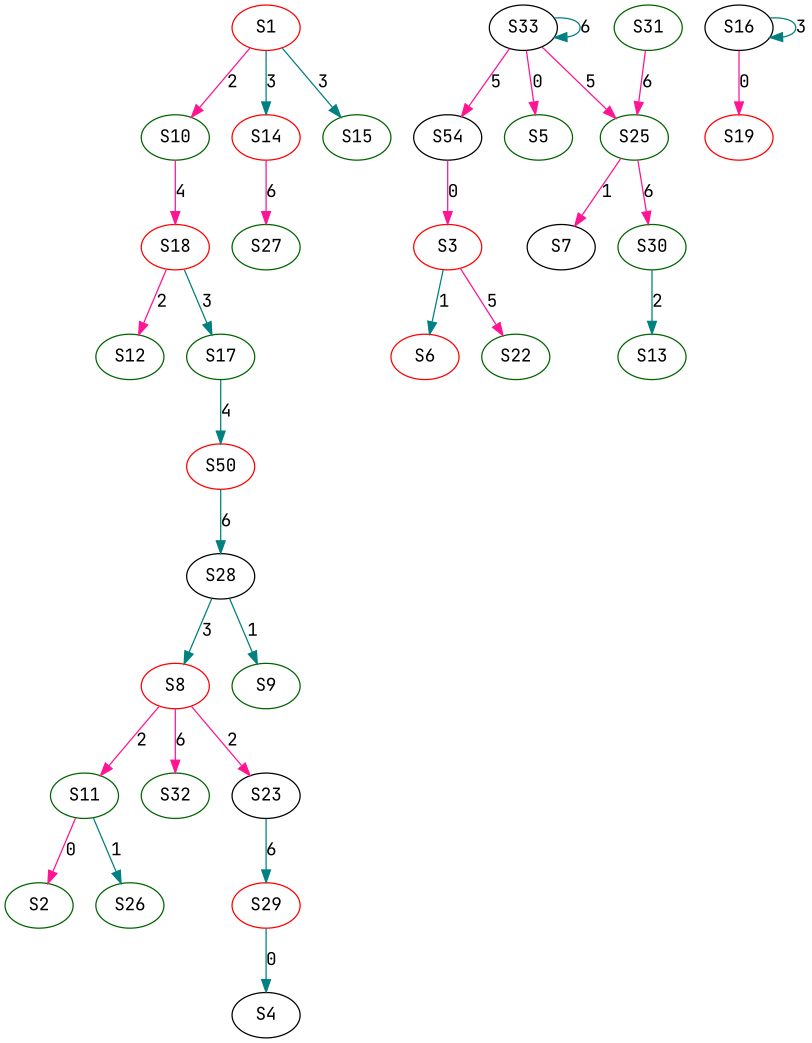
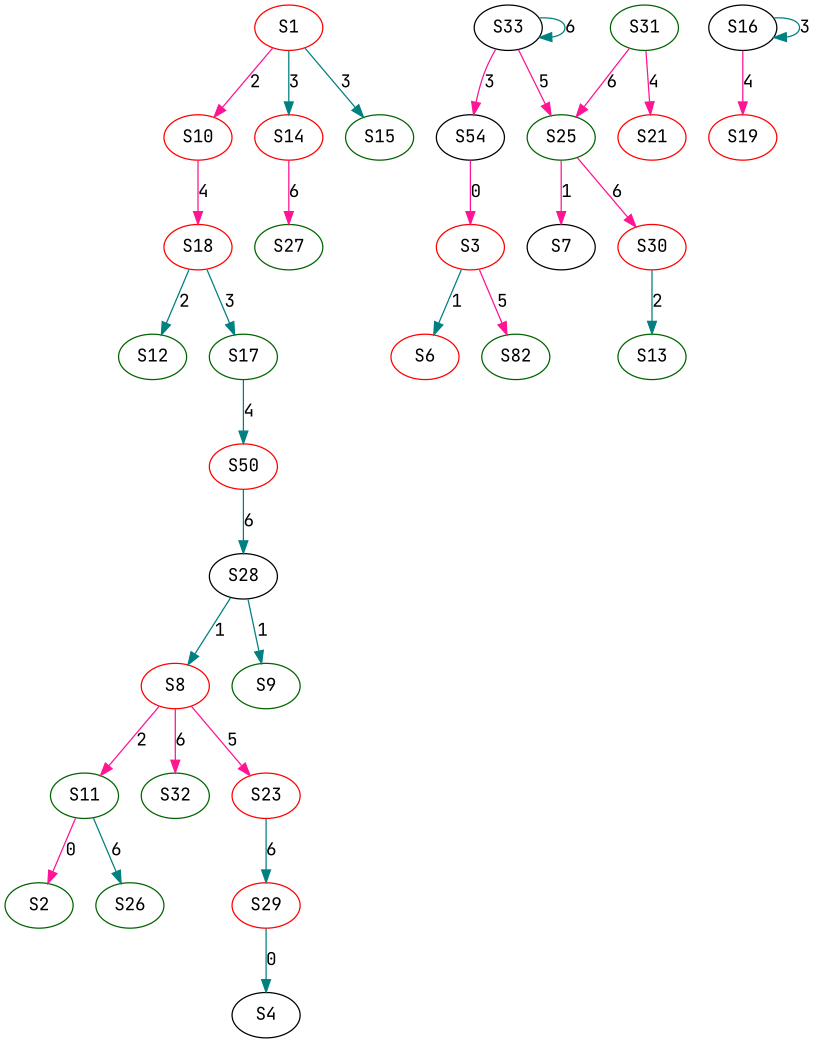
edge "S33" -> "S54": label "5" -> "3"
edge "S16" -> "S19": label "0" -> "4"
node "S10": color darkgreen -> red
node "S5": removed
node "S21": added
node "S30": color darkgreen -> red
edge "S18" -> "S12": color deeppink -> teal
node "S22": label "S22" -> "S82"
edge "S28" -> "S8": label "3" -> "1"
edge "S8" -> "S23": label "2" -> "5"
node "S23": color black -> red
edge "S11" -> "S26": label "1" -> "6"
